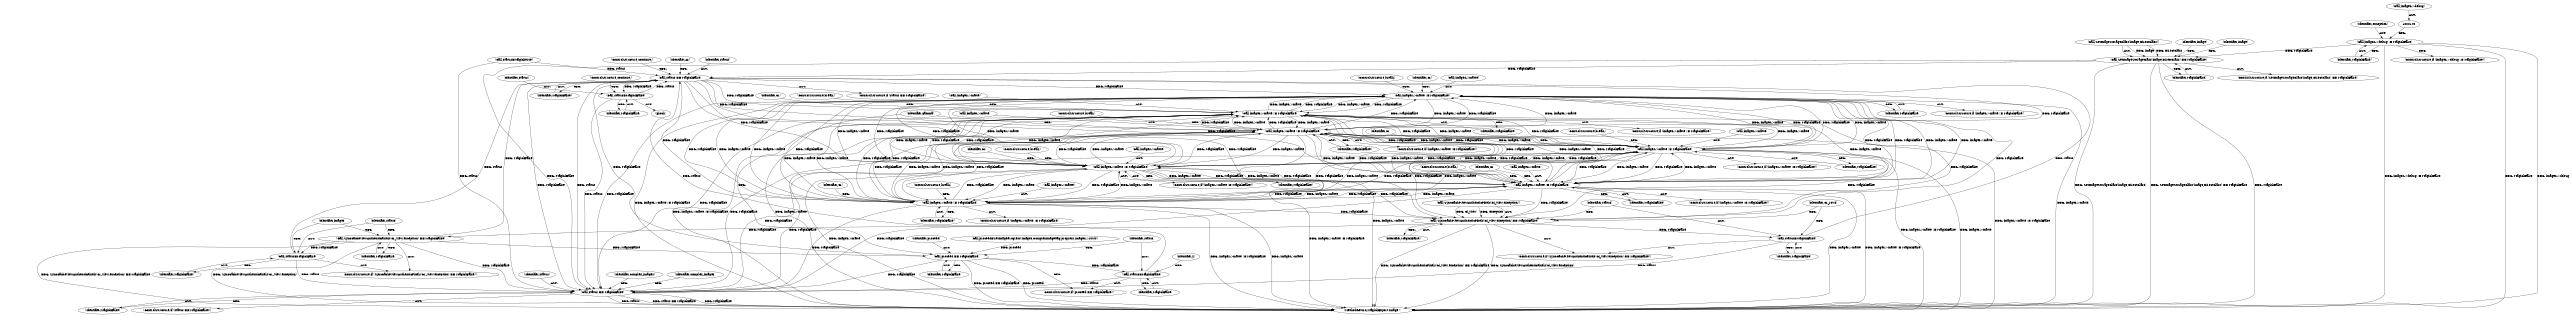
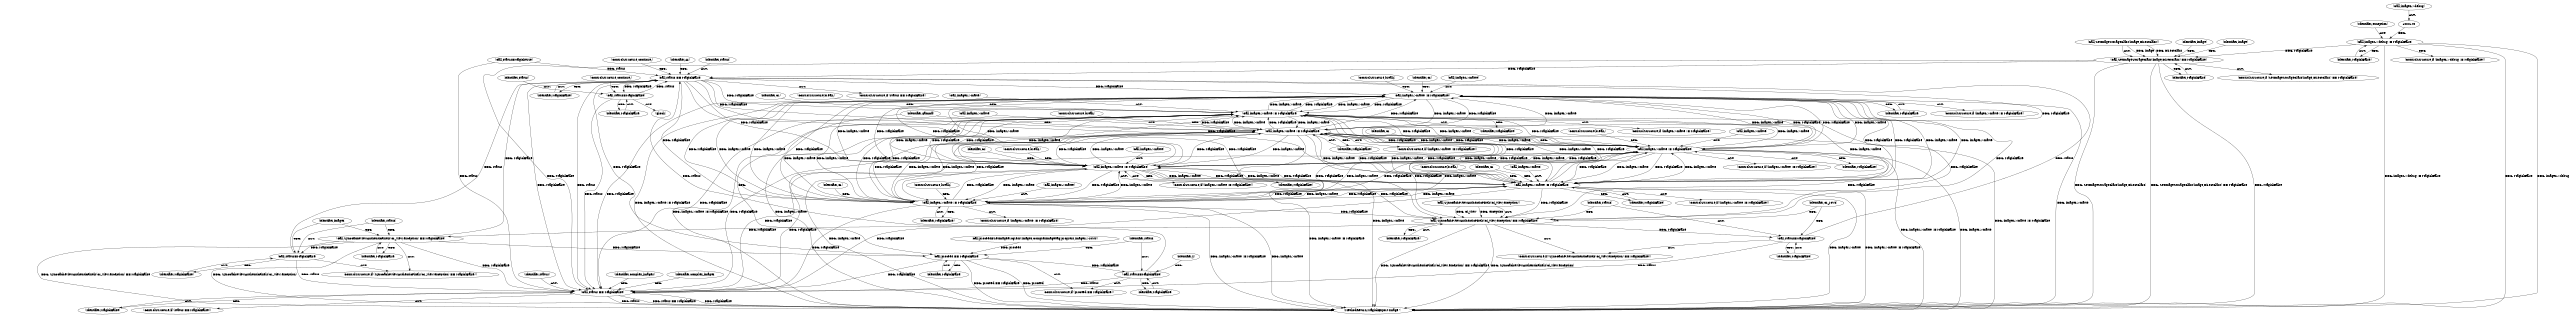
edge "1000144" -> "(Call,images->debug != MagickFalse)": label "CFG: " -> "DDG: "
node "(Identifier,proceed)": removed
edge "(Call,proceed == MagickFalse)" -> "(ControlStructure,if (proceed == MagickFalse))": label "CFG: " -> "AST: "
